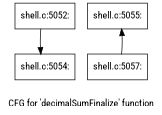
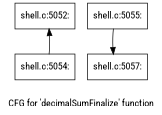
edge "shell.c:5052:" -> "shell.c:5054:": reversed
edge "shell.c:5057:" -> "shell.c:5055:": reversed
